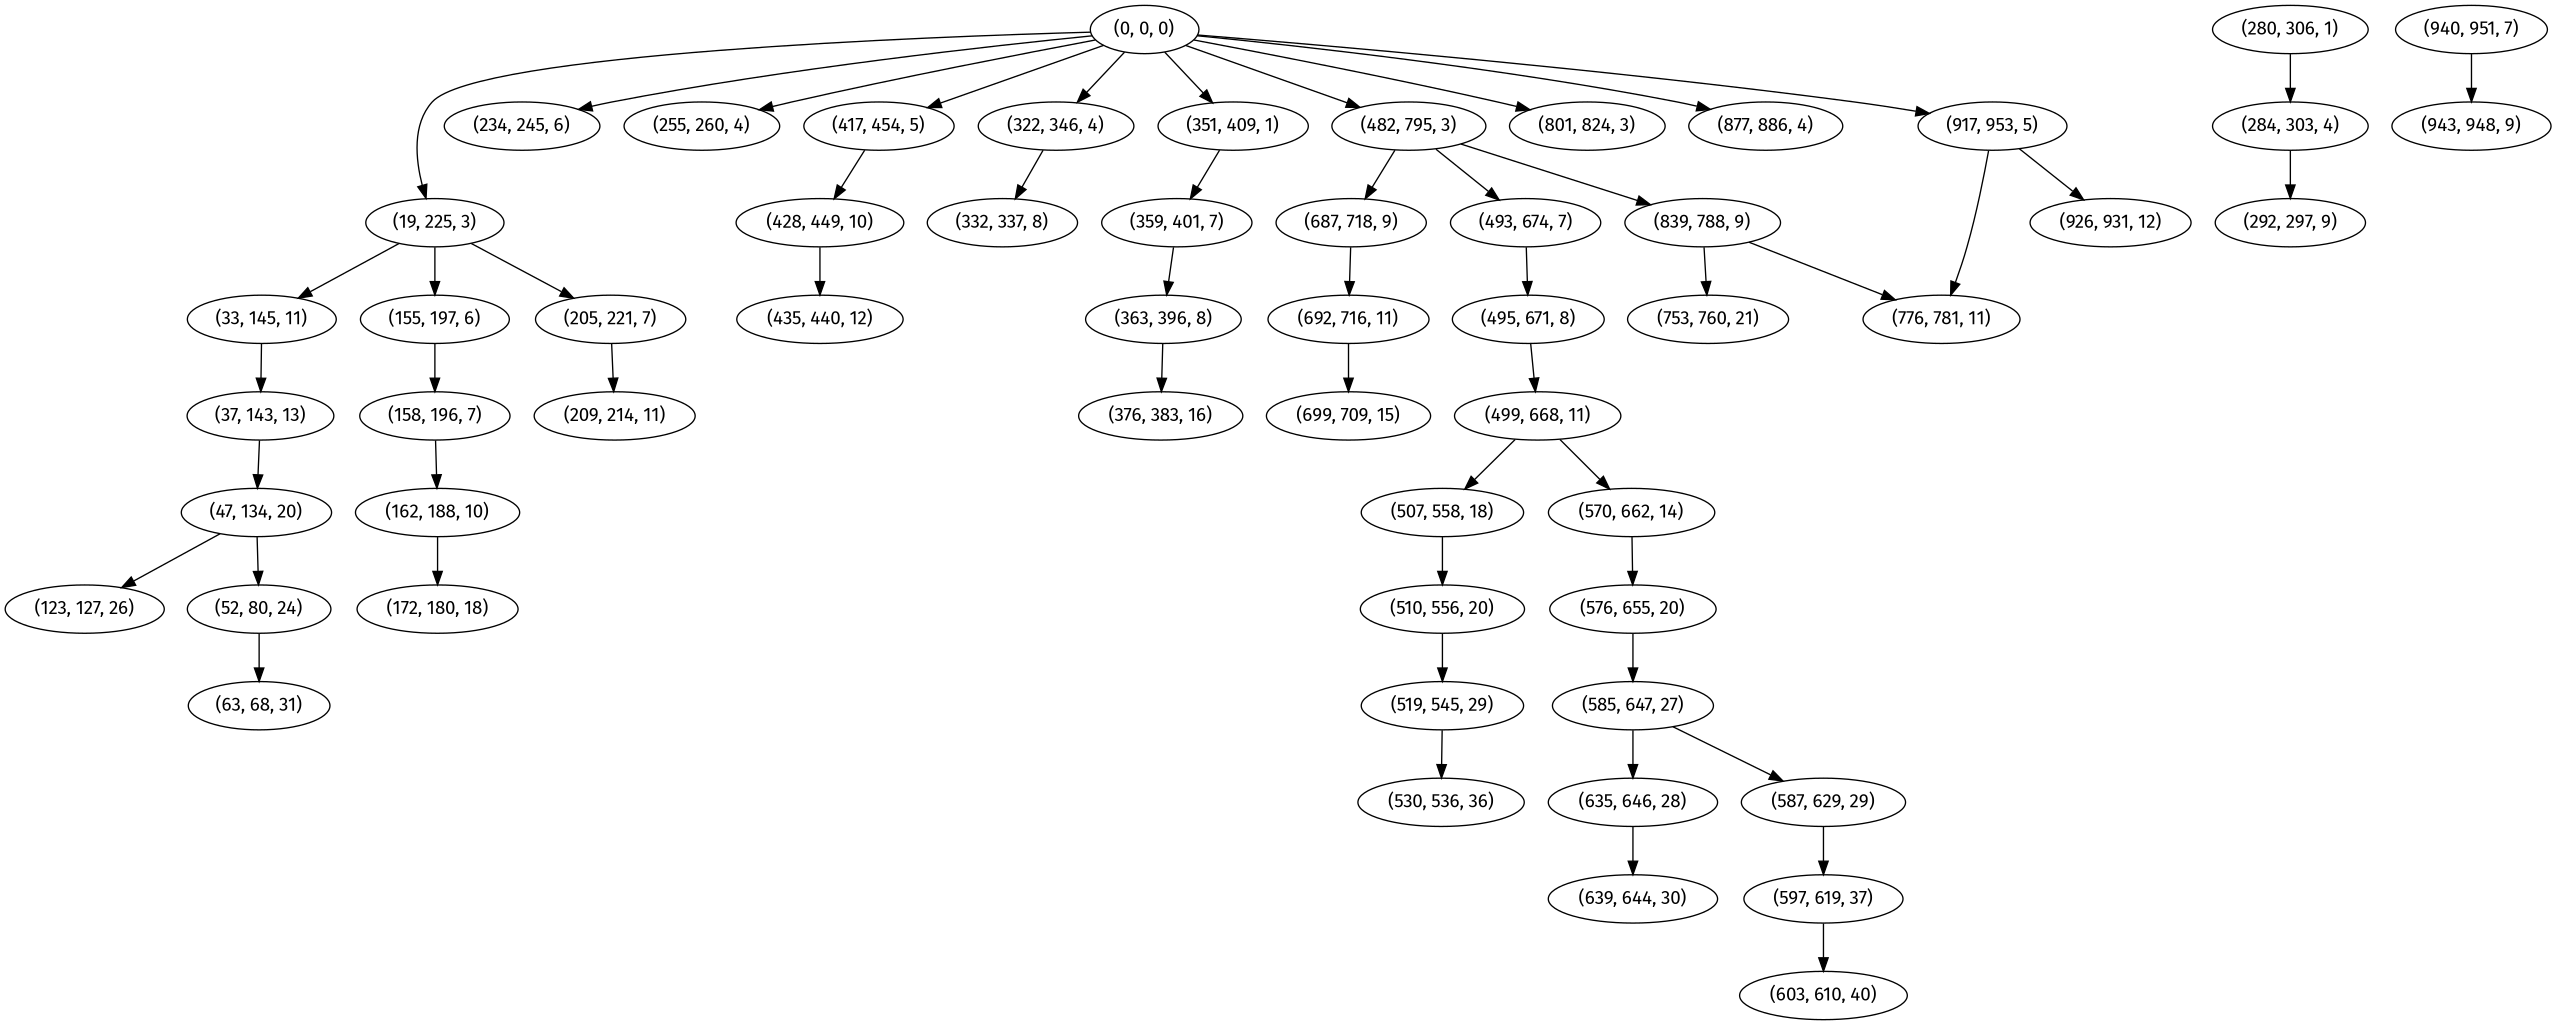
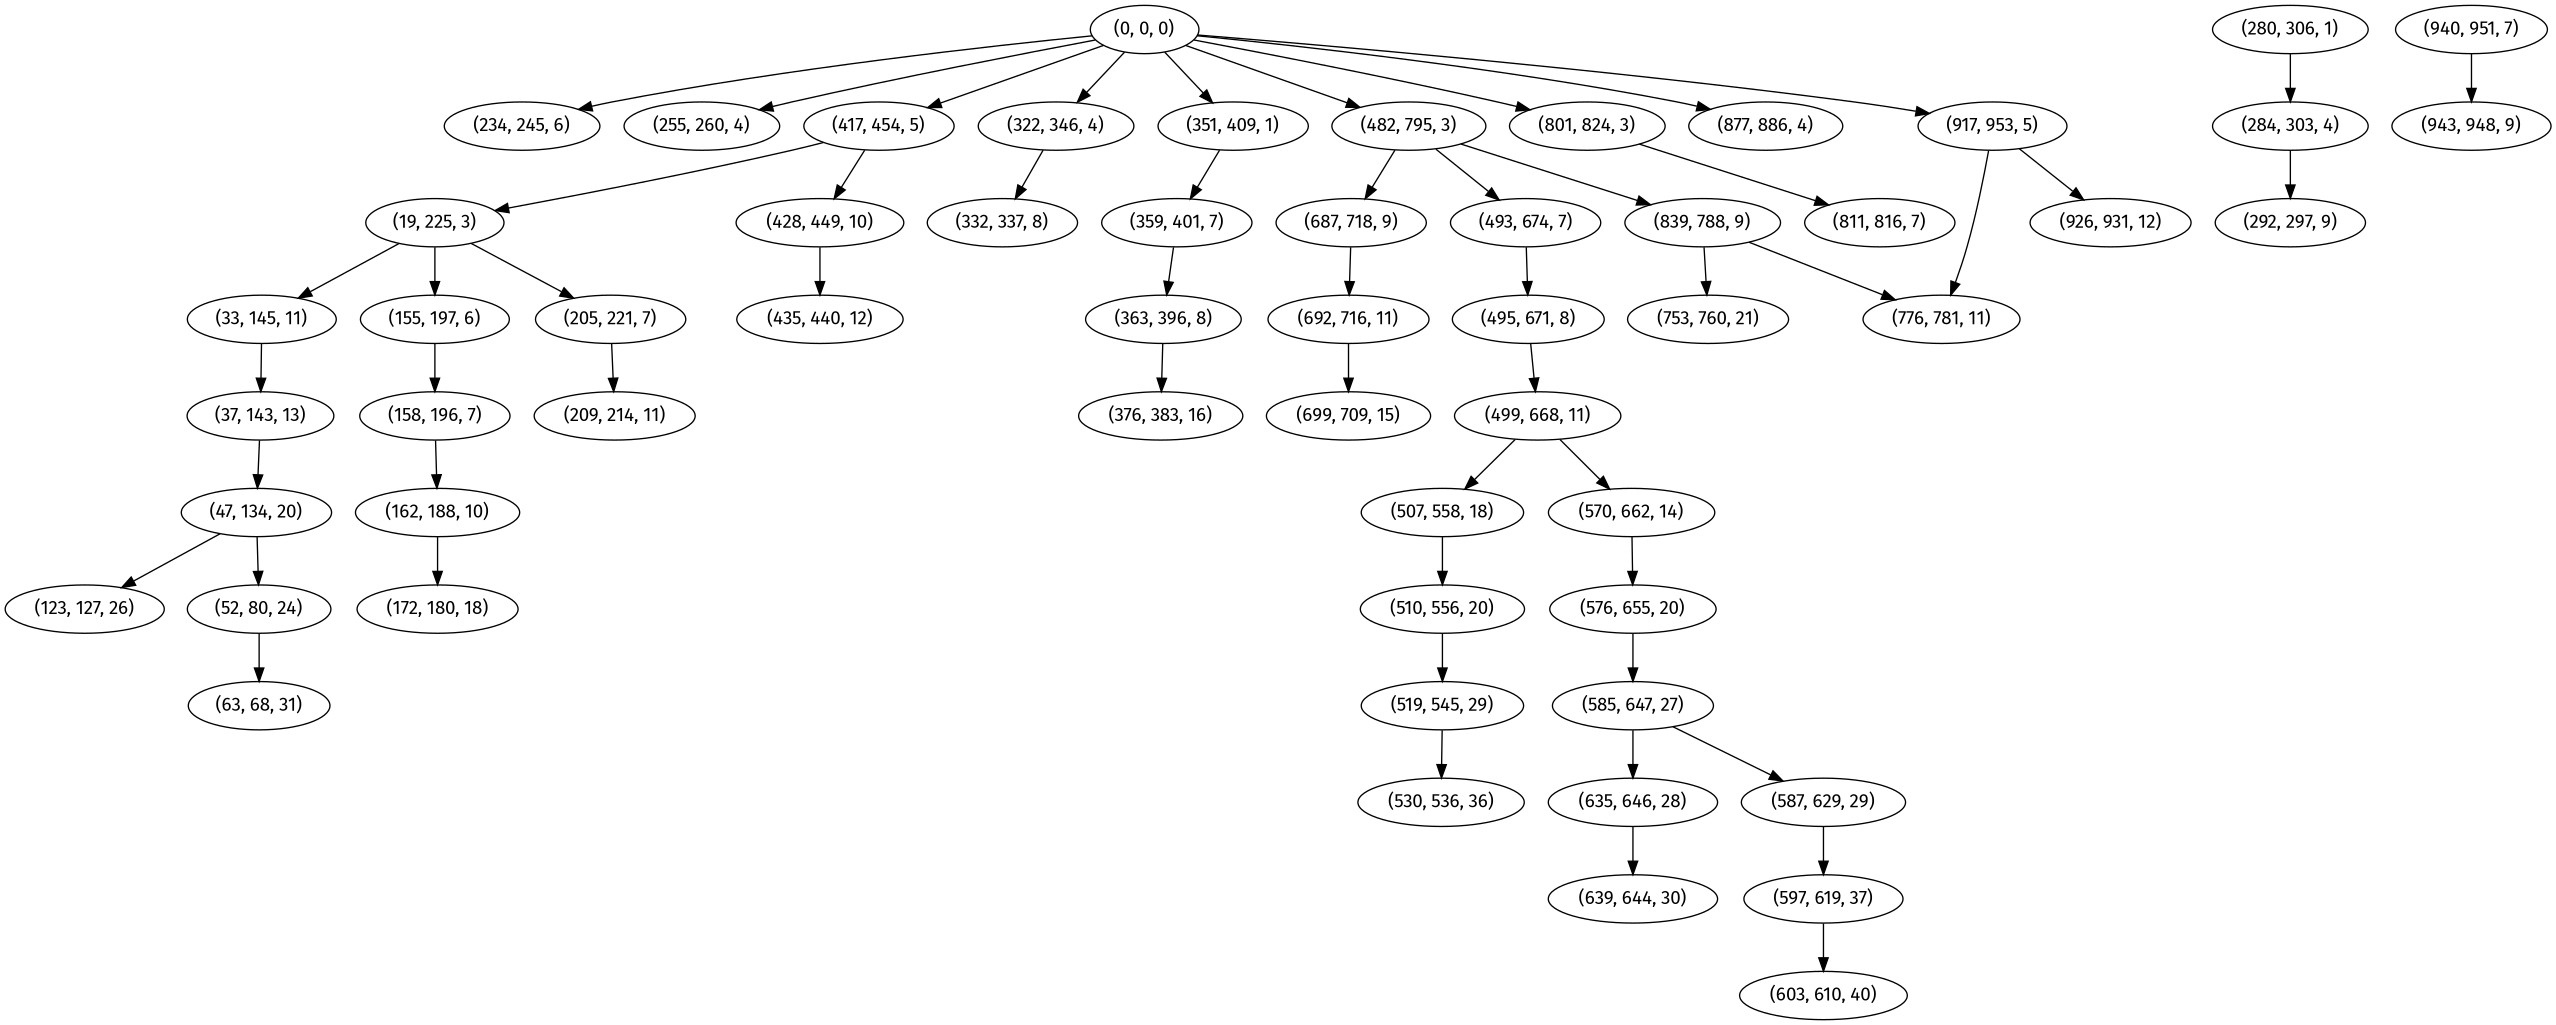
edge "(0, 0, 0)" -> "(19, 225, 3)": now "(417, 454, 5)" -> "(19, 225, 3)"
node "(811, 816, 7)": added
